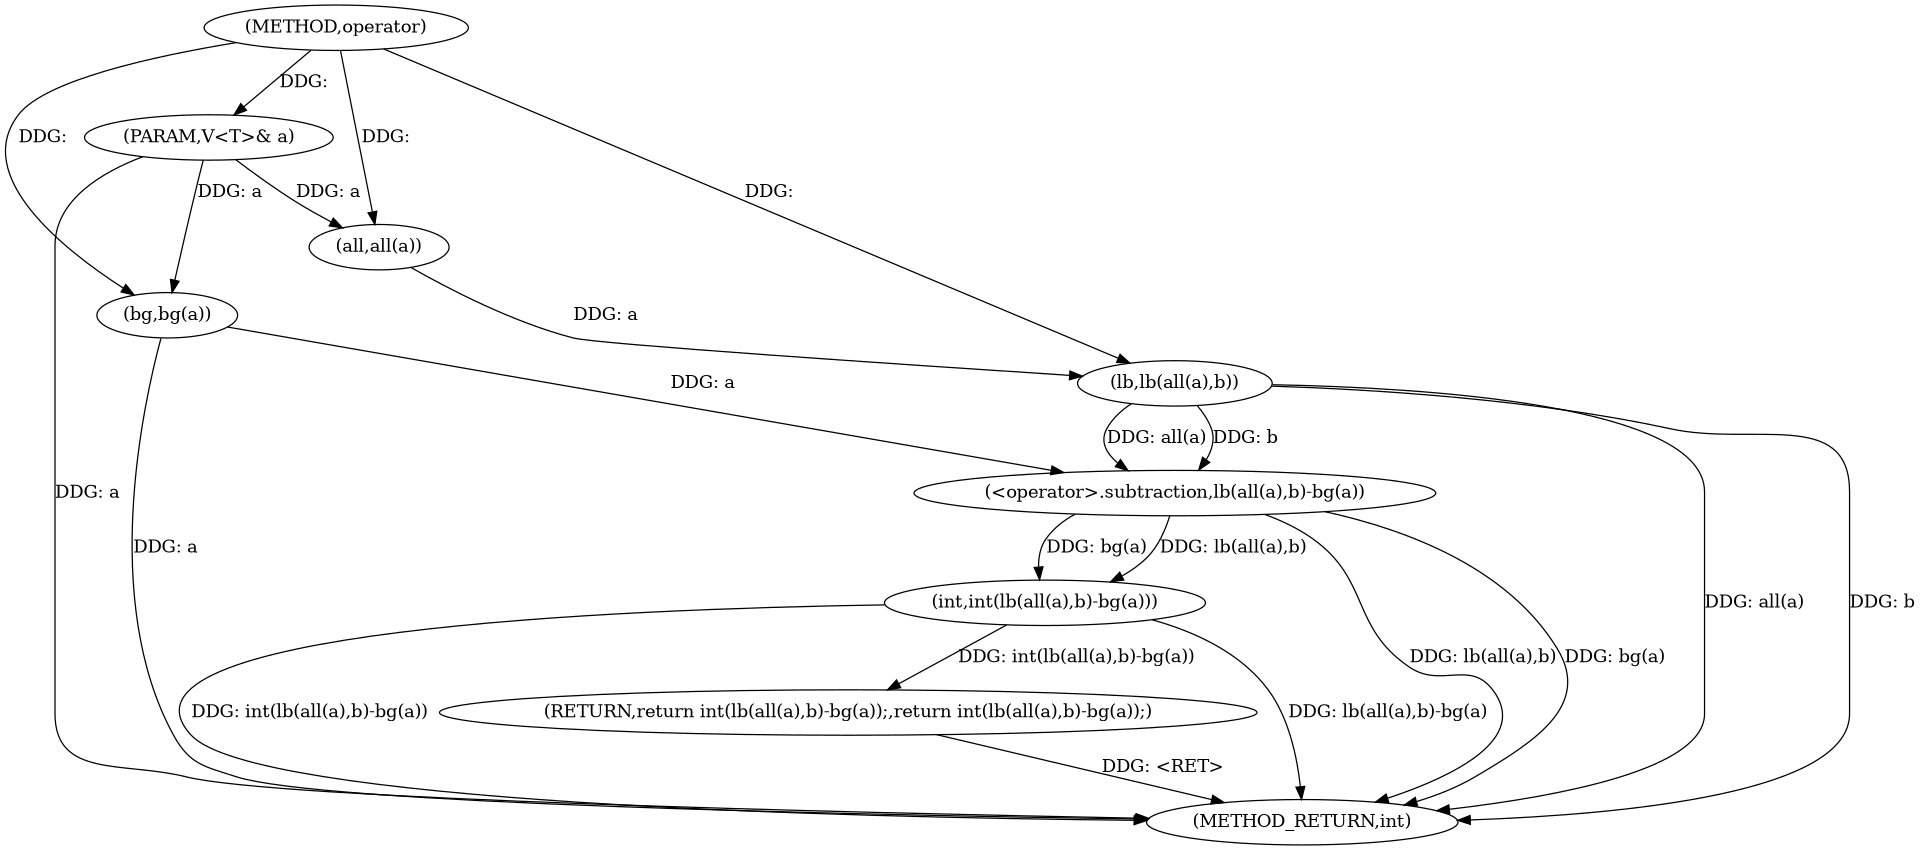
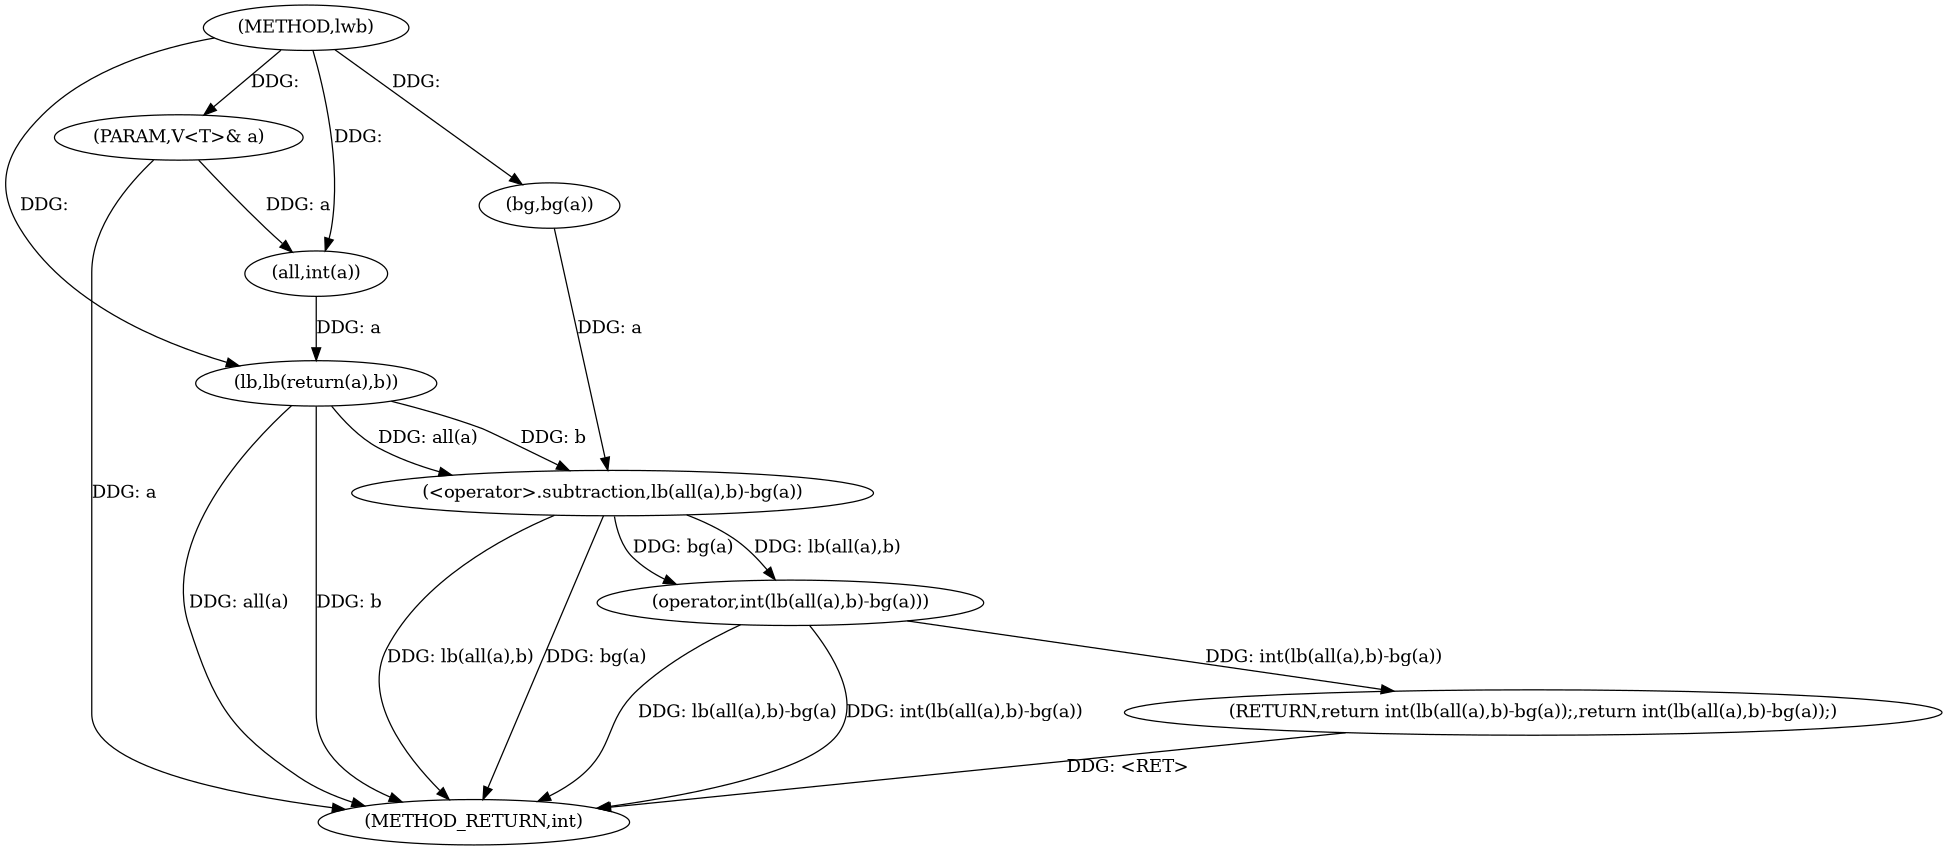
node "(METHOD,operator)": label "(METHOD,operator)" -> "(METHOD,lwb)"
edge "(PARAM,V<T>& a)" -> "(bg,bg(a))": removed, label "DDG: a"
node "(all,all(a))": label "(all,all(a))" -> "(all,int(a))"
node "(lb,lb(all(a),b))": label "(lb,lb(all(a),b))" -> "(lb,lb(return(a),b))"
node "(int,int(lb(all(a),b)-bg(a)))": label "(int,int(lb(all(a),b)-bg(a)))" -> "(operator,int(lb(all(a),b)-bg(a)))"
edge "(bg,bg(a))" -> "(METHOD_RETURN,int)": removed, label "DDG: a"
